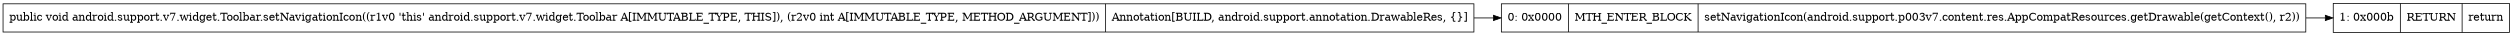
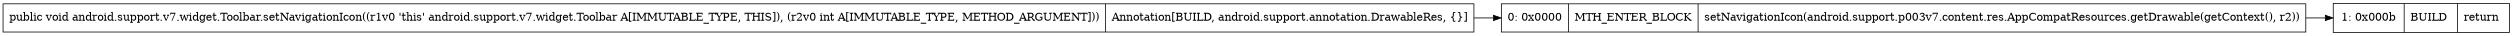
node "1: 0x000b": text "RETURN" -> "BUILD"
